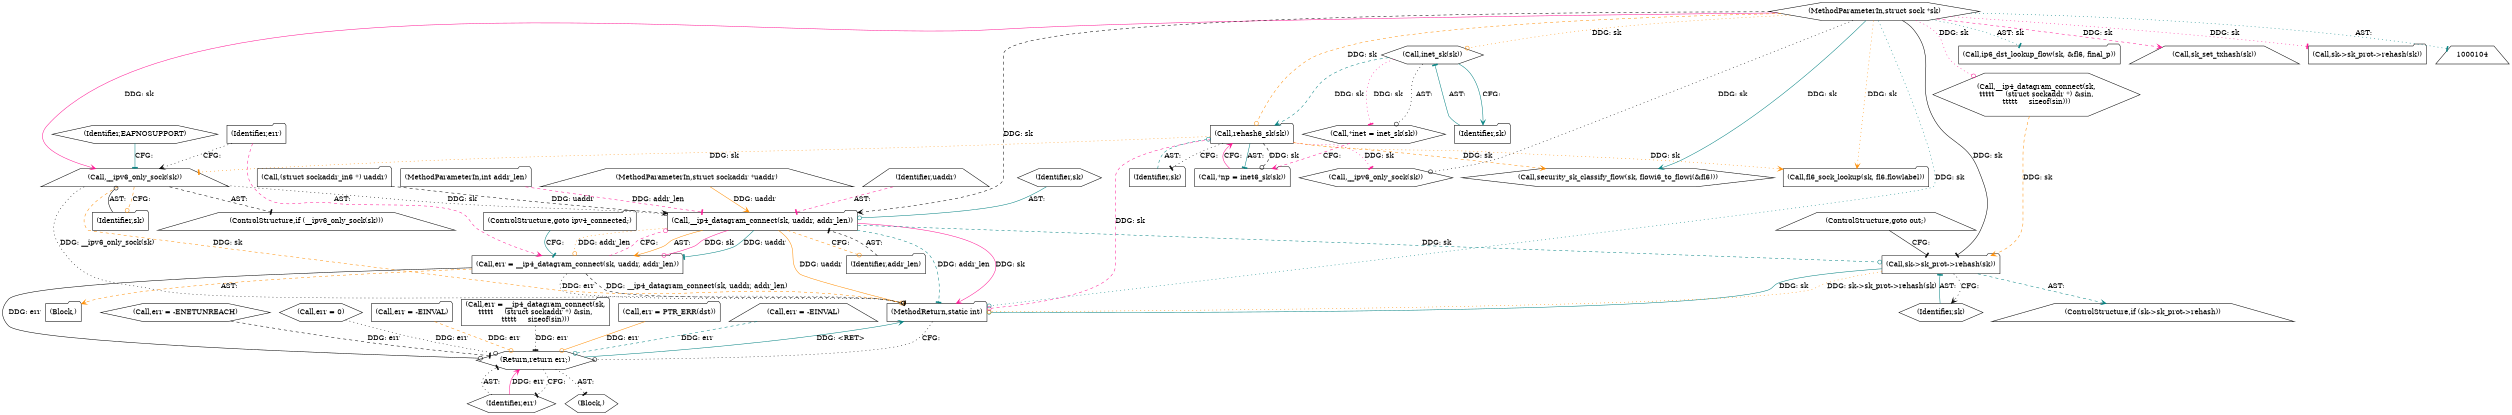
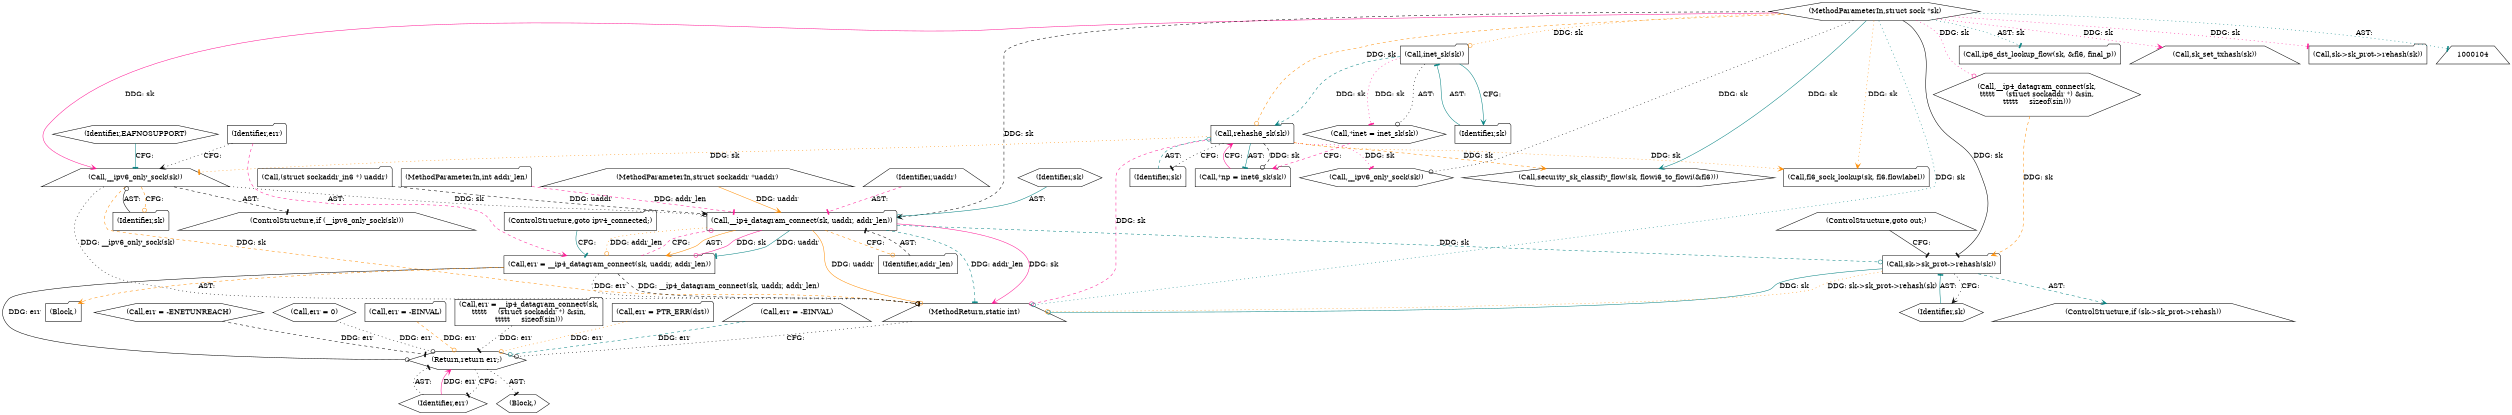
edge "(MethodParameterIn,struct sock *sk)" -> "(Call,sk_set_txhash(sk))": style dashed -> dotted
node "(Call,inet_sk(sk))": shape hexagon -> folder
node "(MethodReturn,static int)": shape folder -> trapezium
edge "(Call,err = PTR_ERR(dst))" -> "(Return,return err;)": style solid -> dotted
edge "(Return,return err;)" -> "(MethodReturn,static int)": removed, label "DDG: <RET>"
